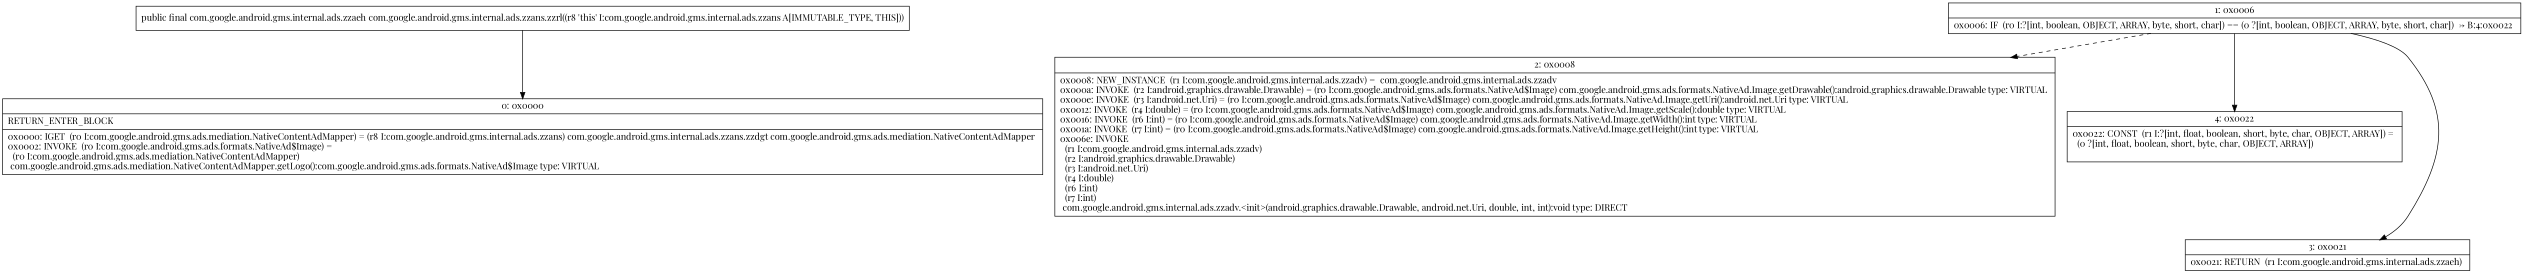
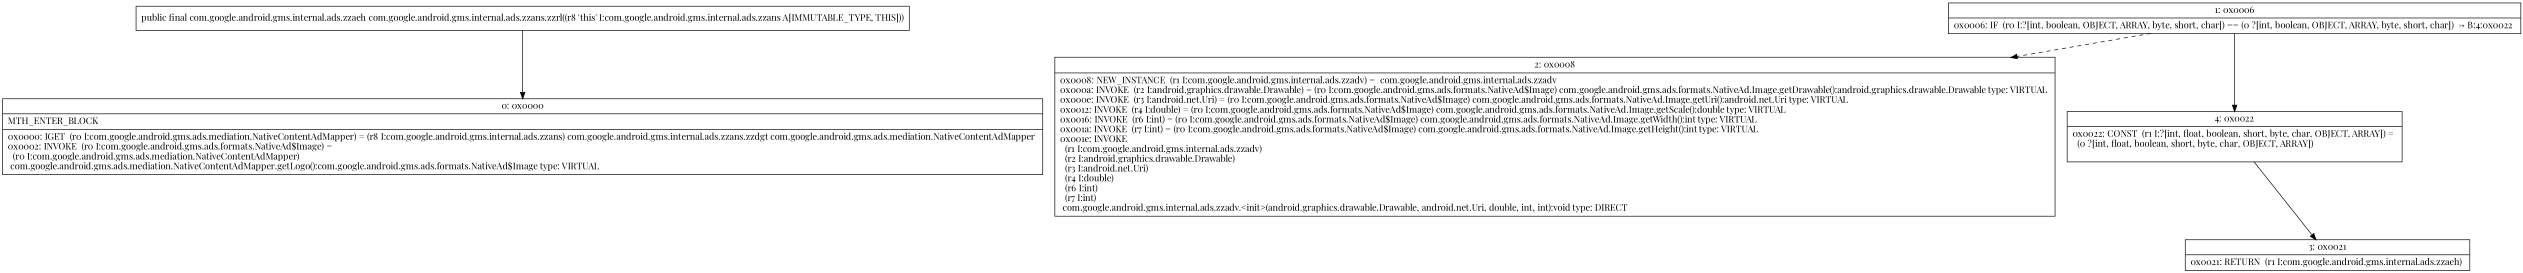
edge "1: 0x0006" -> "3: 0x0021": now "4: 0x0022" -> "3: 0x0021"
node "0: 0x0000": text "RETURN_ENTER_BLOCK" -> "MTH_ENTER_BLOCK"
node "2: 0x0008": text "0x006e: INVOKE" -> "0x001e: INVOKE"
